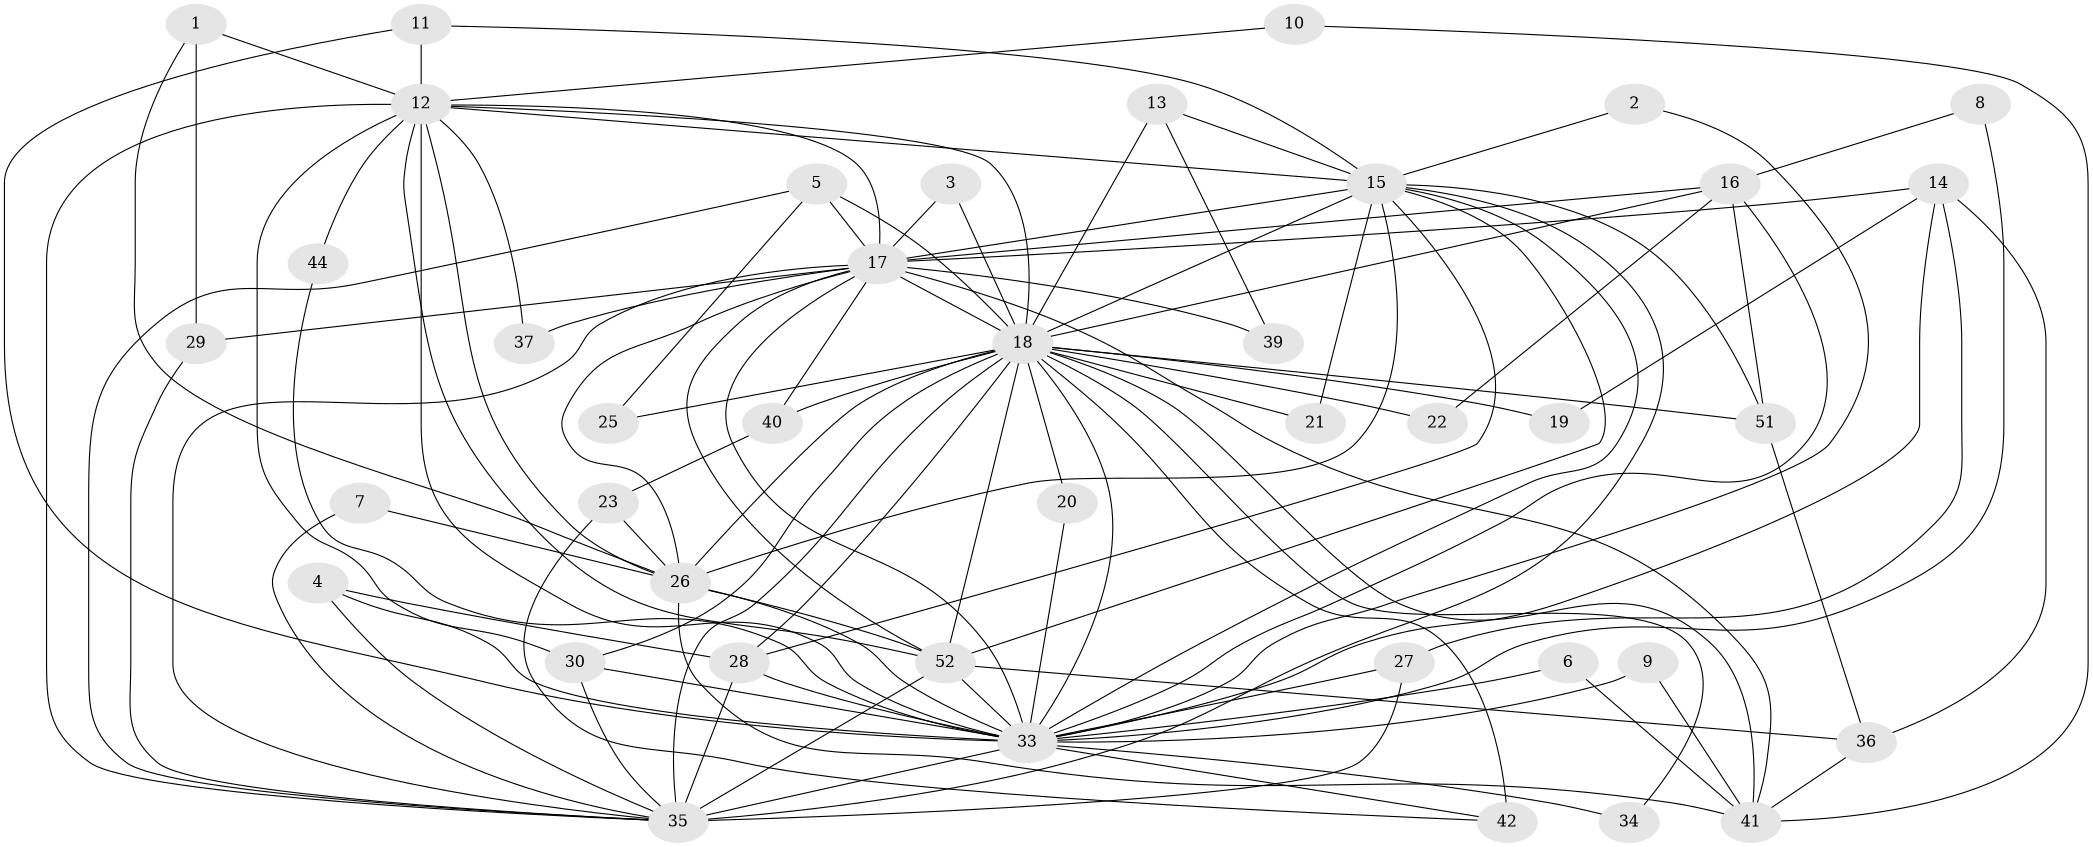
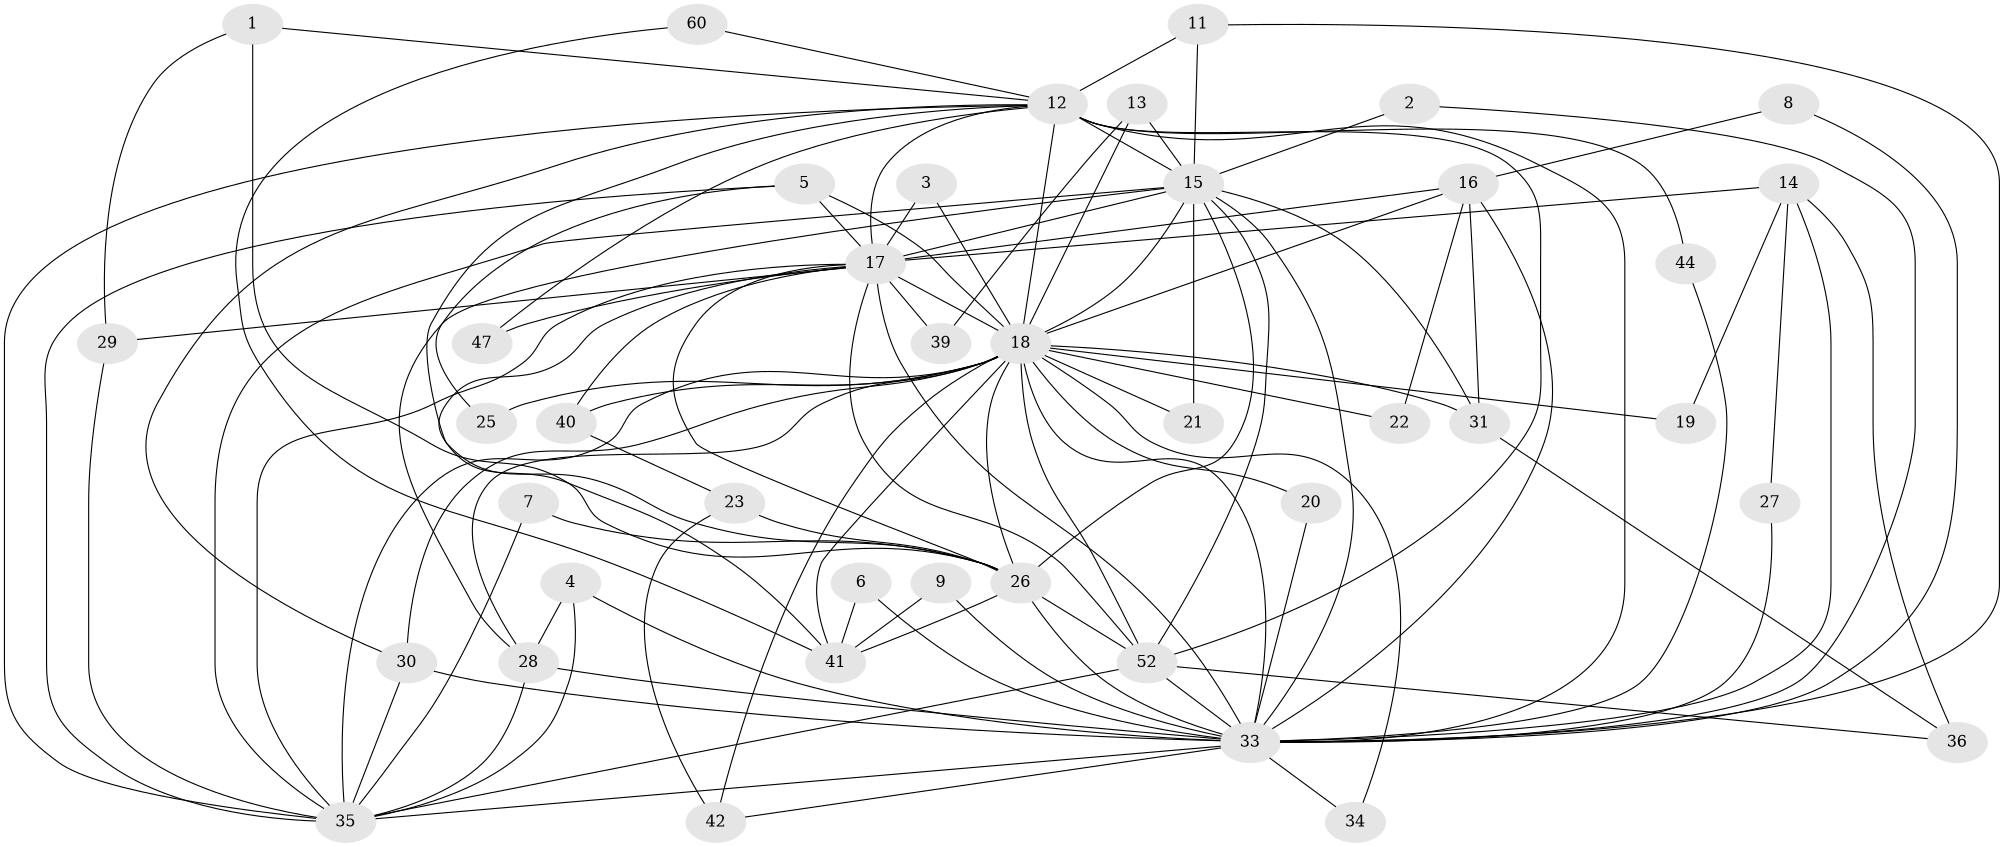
node "10": label "10" -> "60"
node "37": label "37" -> "47"
node "51": label "51" -> "31"
edge "36" -- "41": removed
edge "27" -- "35": removed
